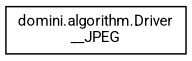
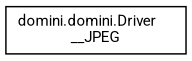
node "domini.algorithm.Driver __JPEG": label "domini.algorithm.Driver __JPEG" -> "domini.domini.Driver __JPEG"
